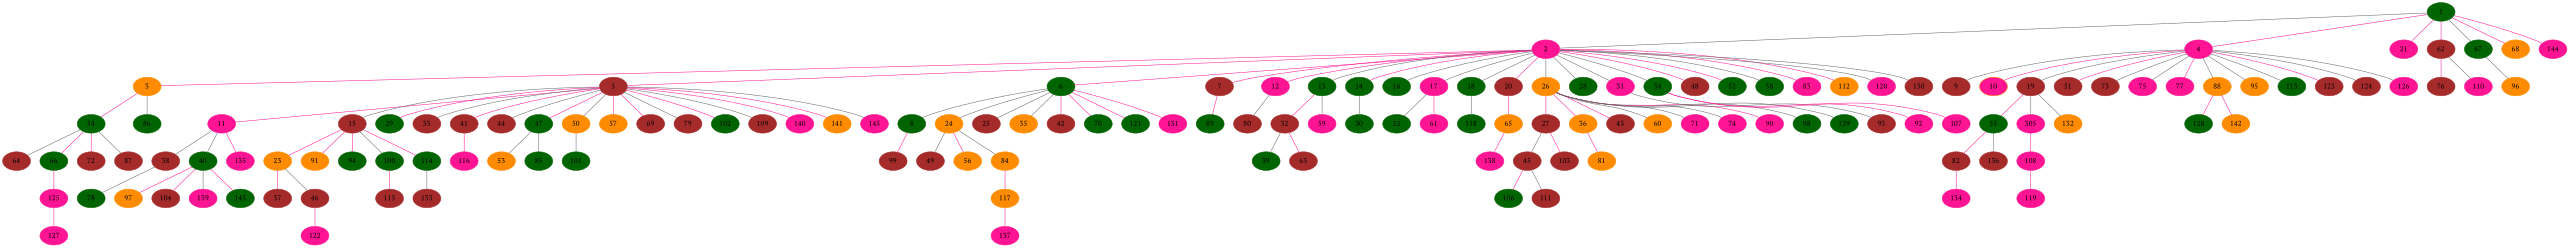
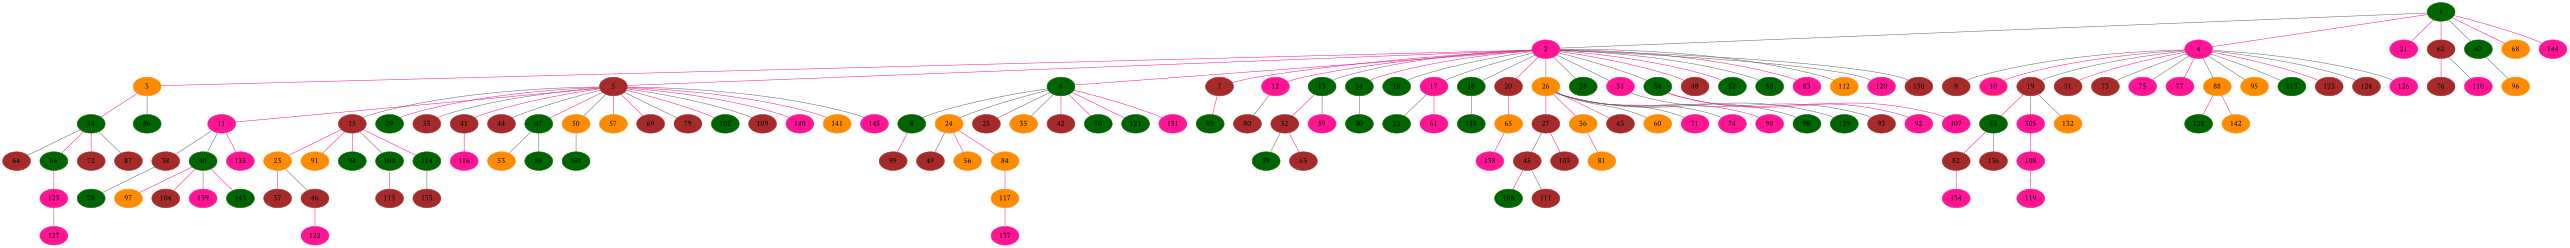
edge "2" -- "112": color deeppink -> gray40
edge "24" -- "84": color gray40 -> deeppink
edge "125" -- "127": color deeppink -> gray40
